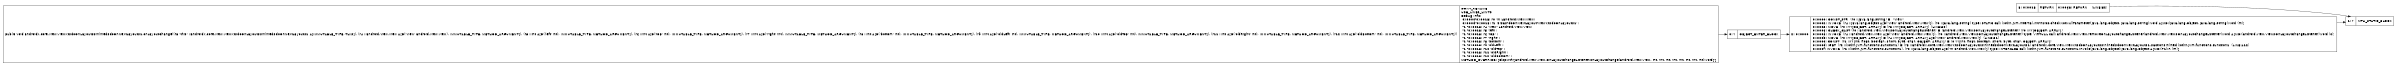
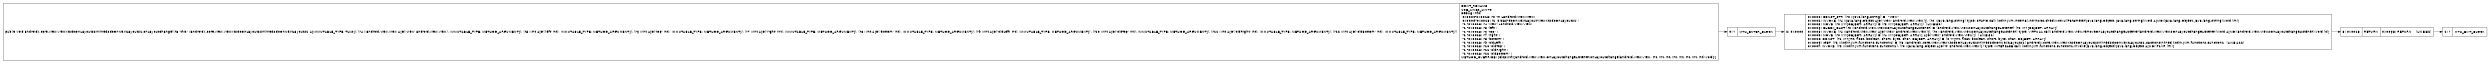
node "1: ?": text "MTH_STATIC_BLOCK" -> "MTH_EXIT_BLOCK"
edge "2: 0x0000" -> "1: ?": now "2: 0x0000" -> "3: 0x0013"
node "0: ?": text "OBJECT_ENTER_BLOCK" -> "MTH_ENTER_BLOCK"
